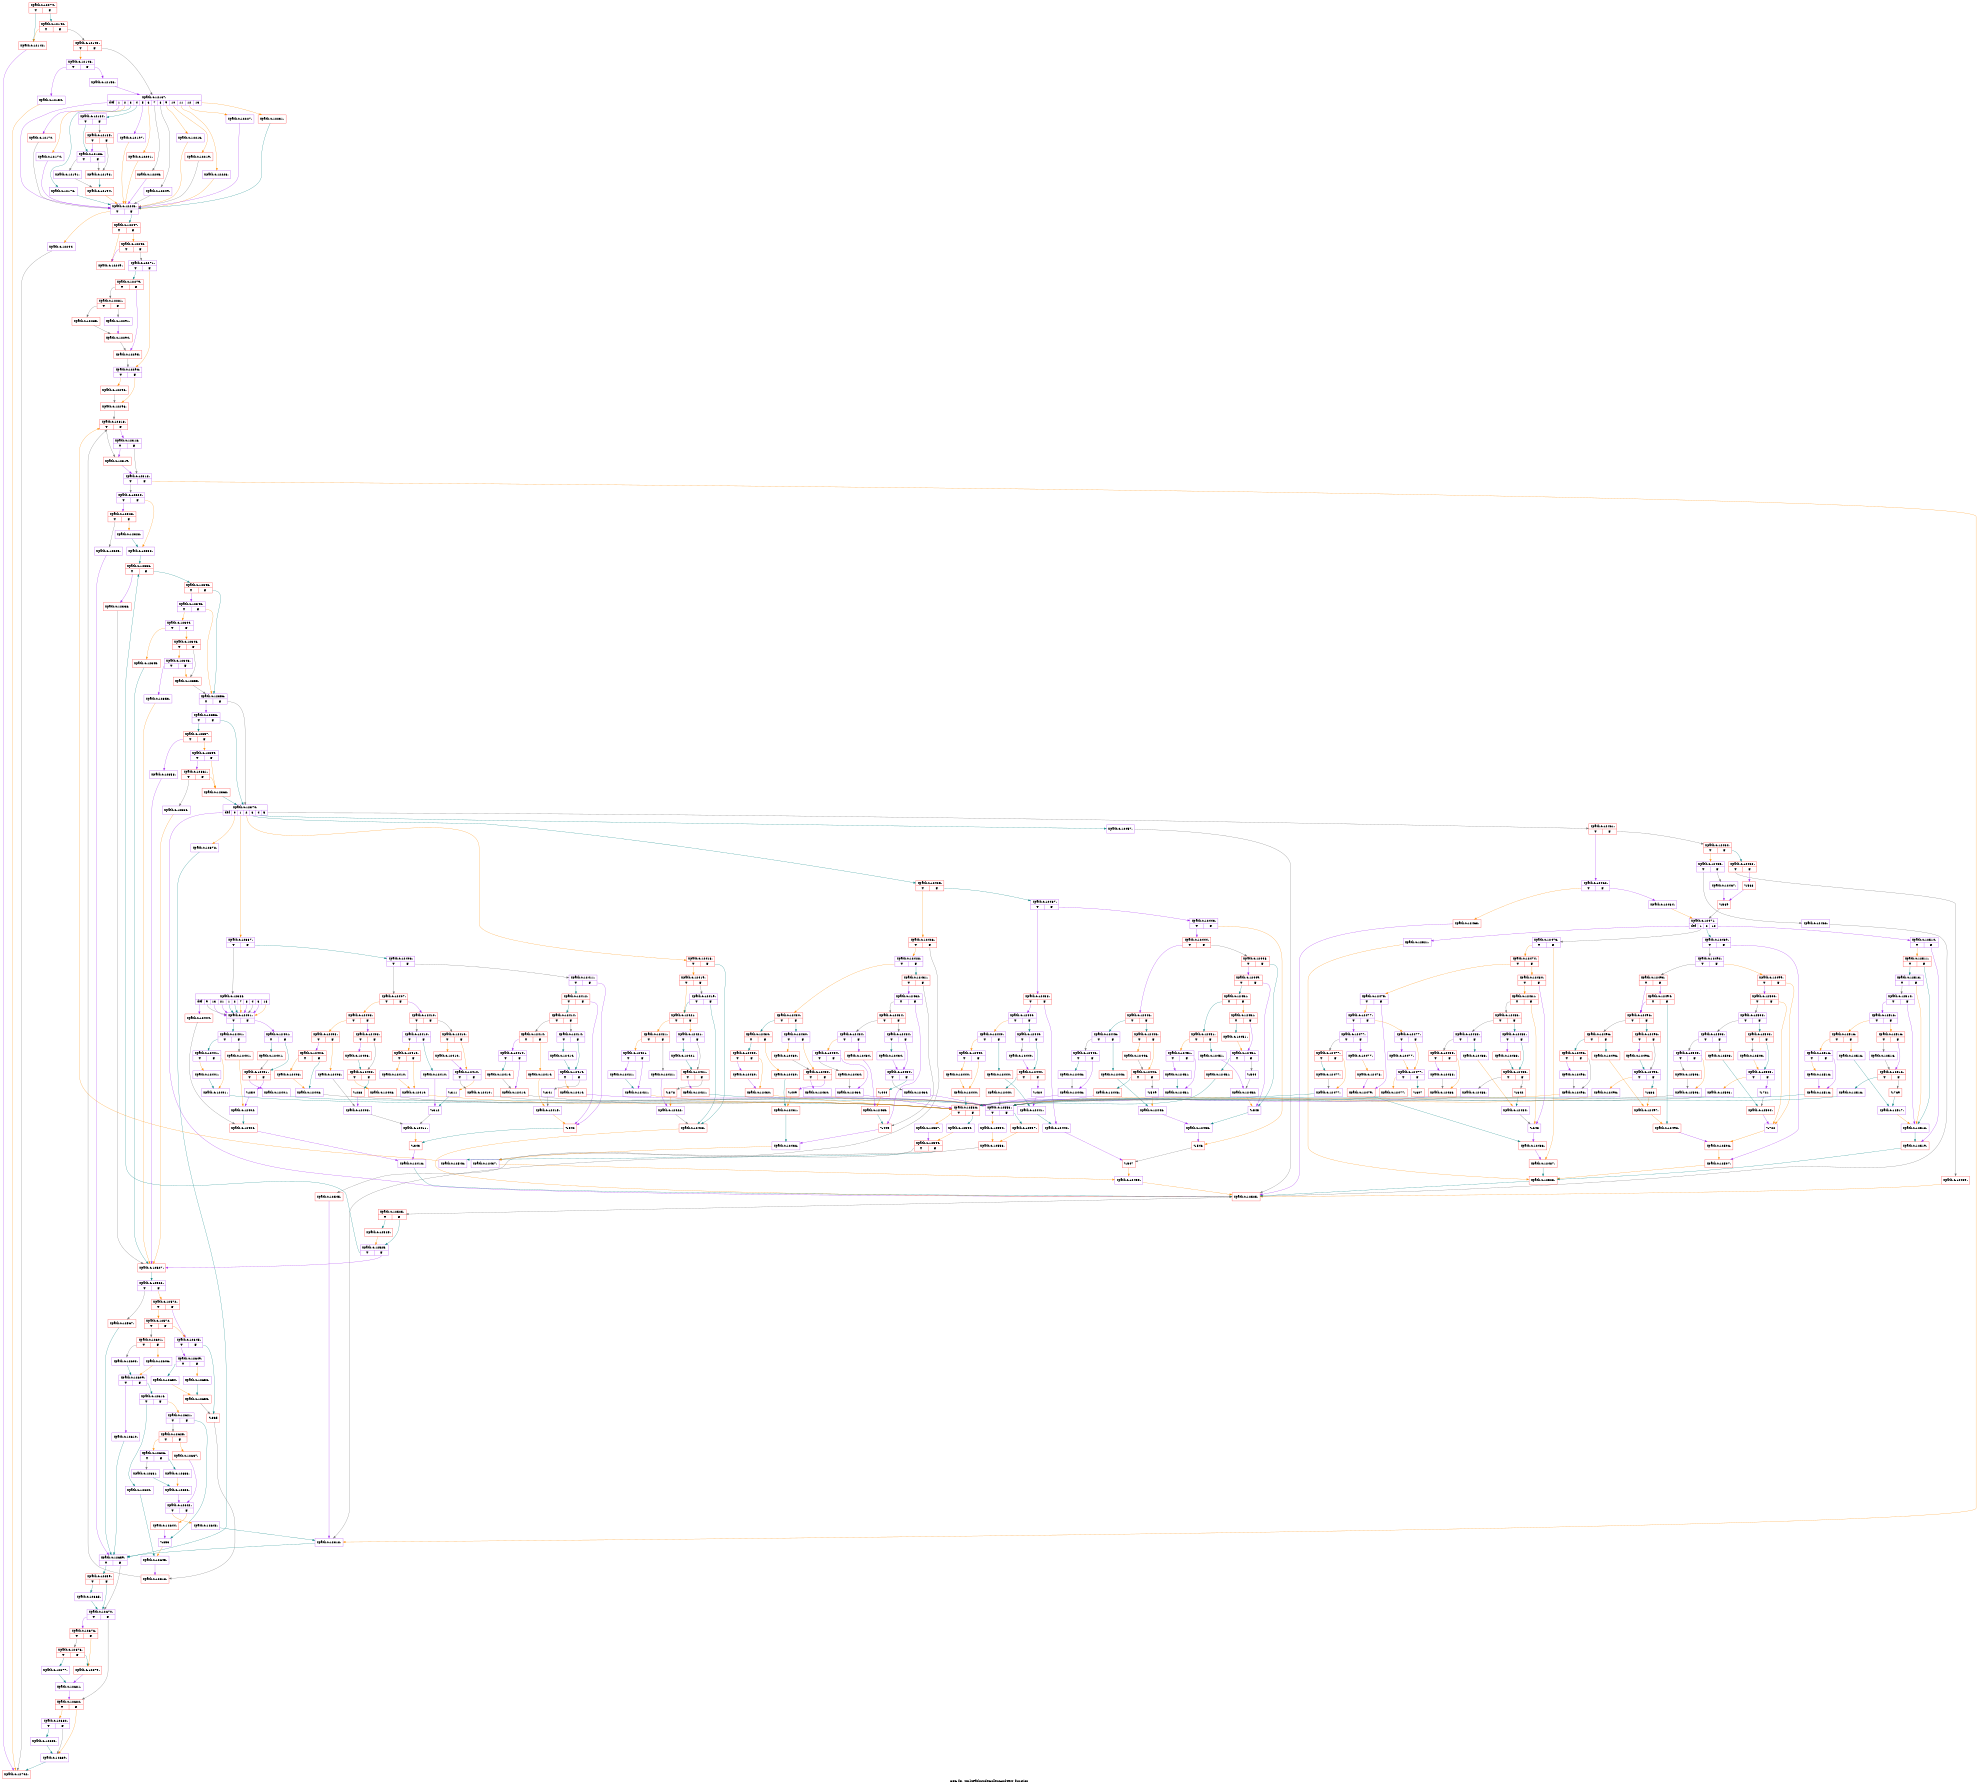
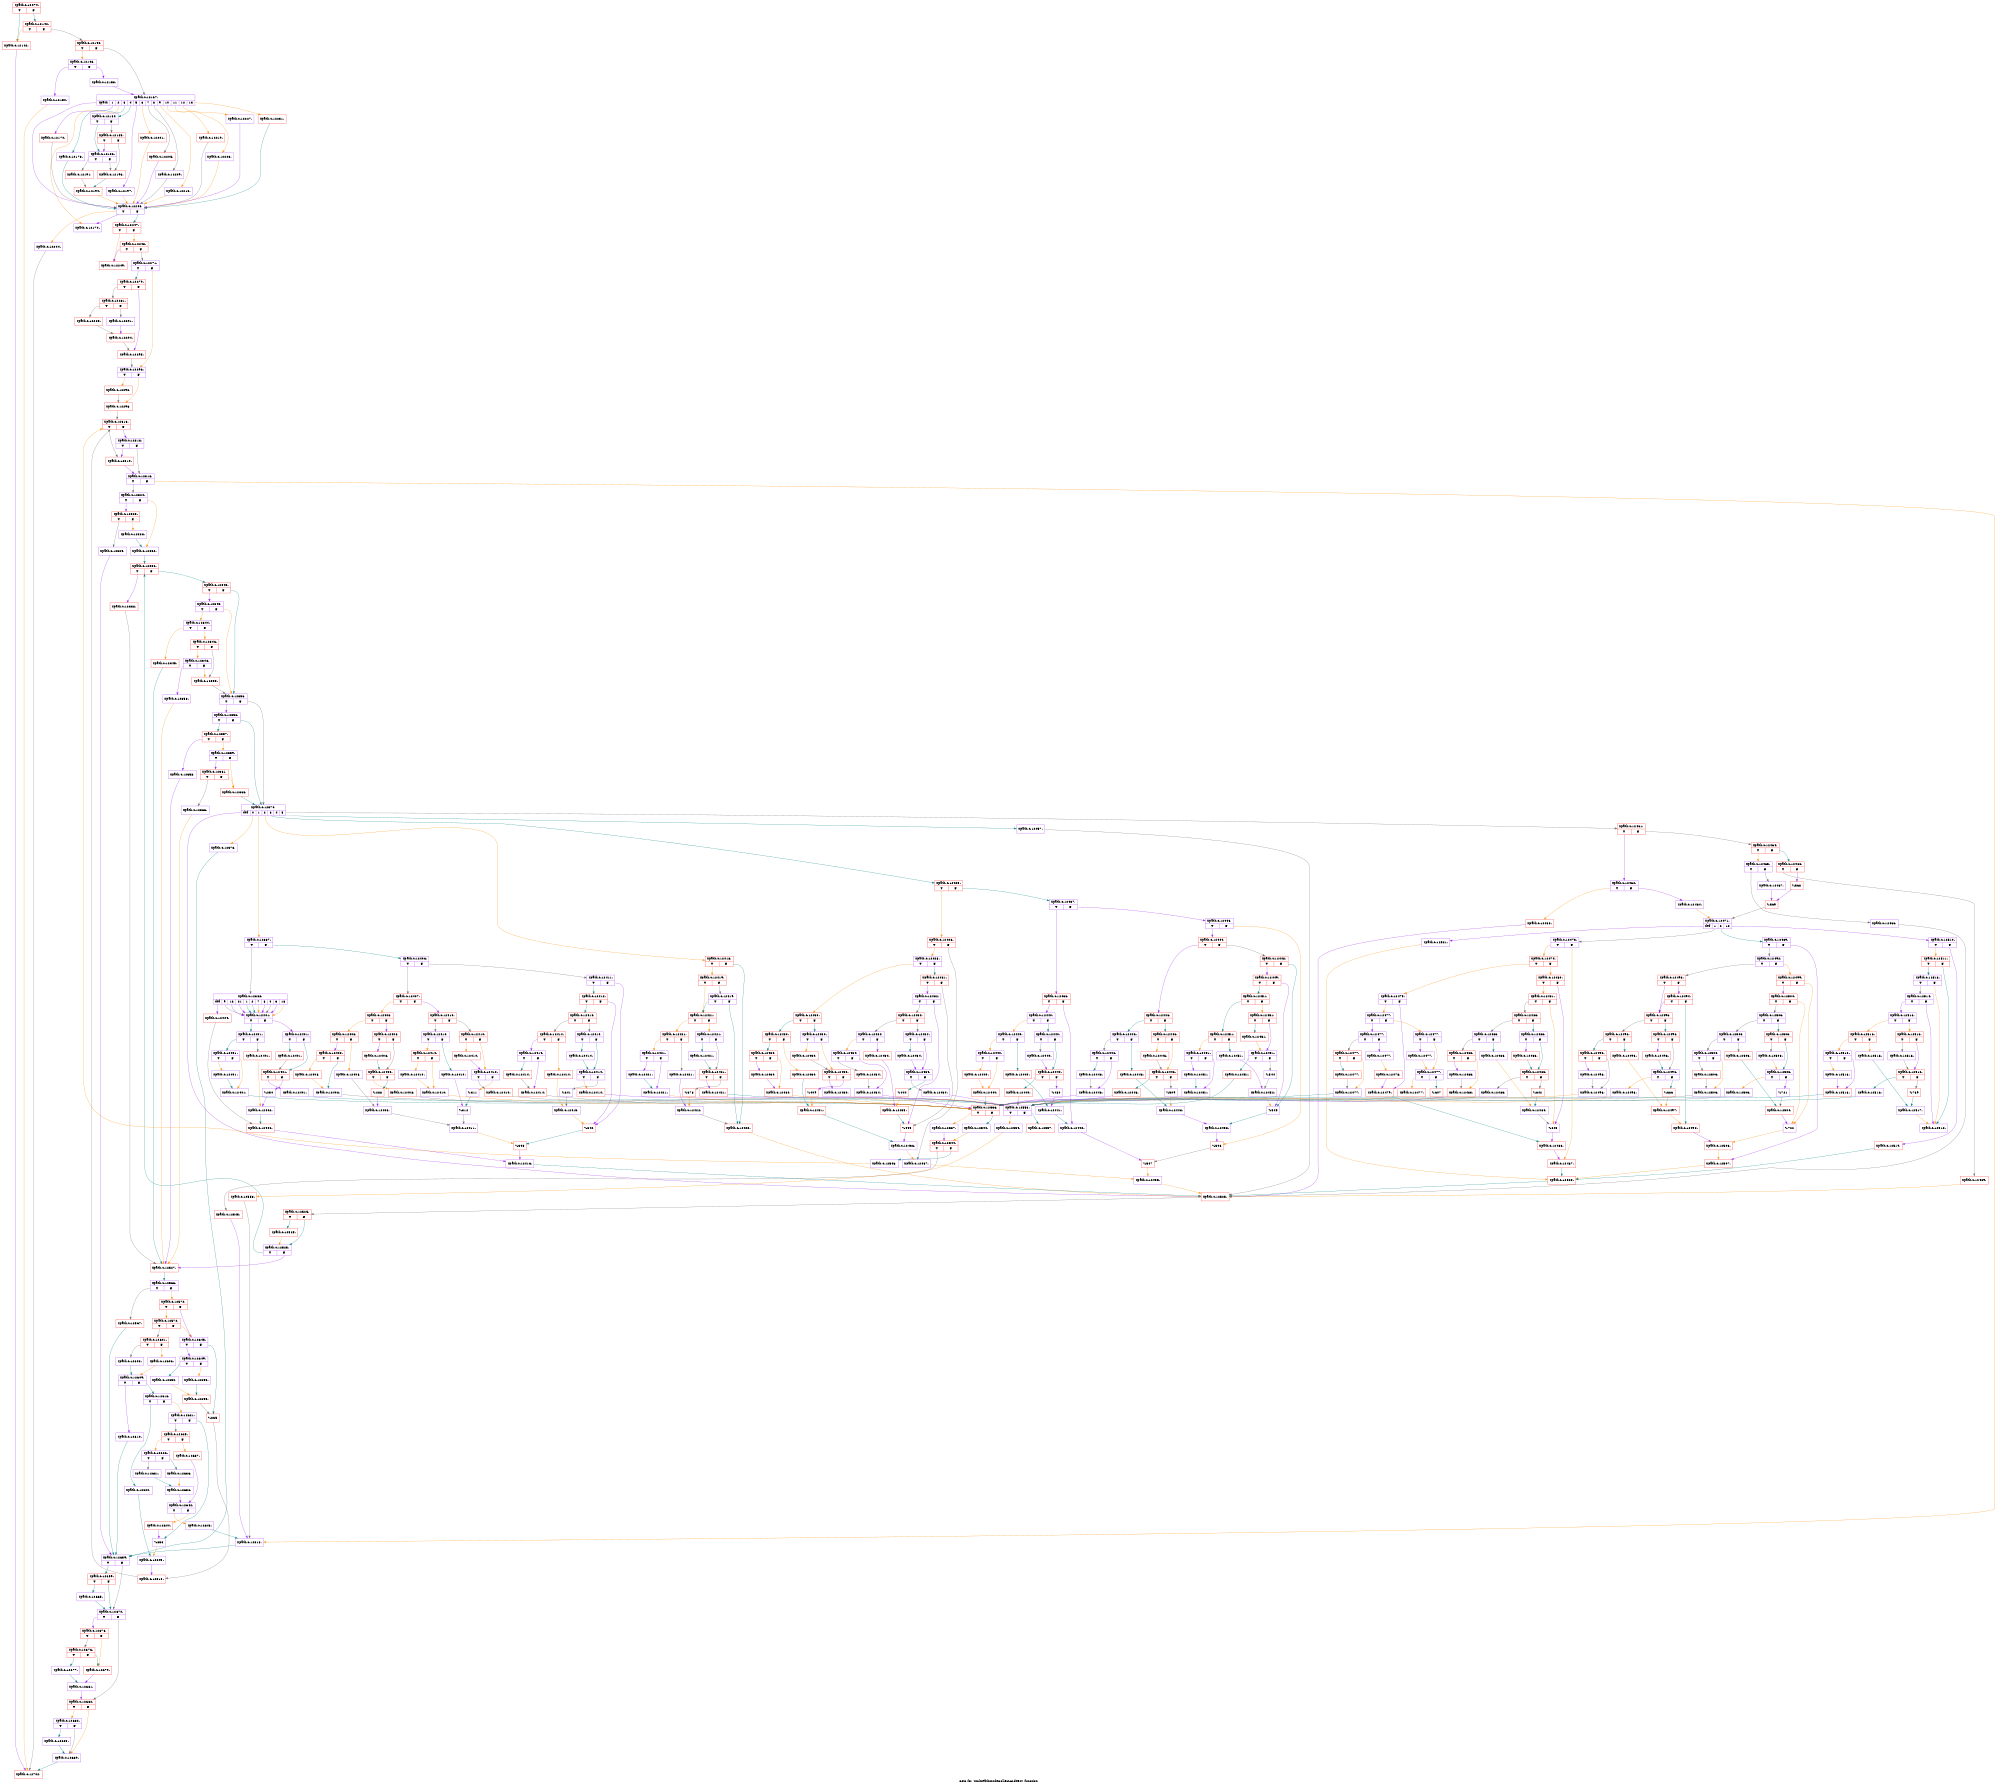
node "xpath.c:12167:": text "def" -> "xpath"
node "xpath.c:12191:": color purple -> red
edge "xpath.c:12174:" -> "xpath.c:12243:": reversed
edge "xpath.c:12557:" -> "xpath.c:12558:": removed
edge "xpath.c:12518:" -> "xpath.c:12519:": removed
